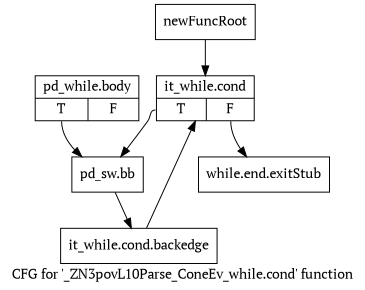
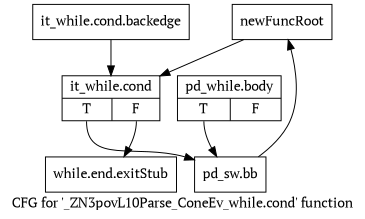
edge "pd_sw.bb" -> "it_while.cond.backedge": now "pd_sw.bb" -> "newFuncRoot"
